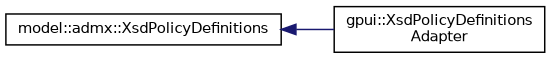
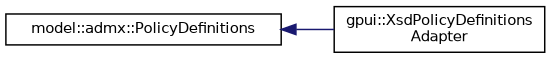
node "model::admx::XsdPolicyDefinitions": label "model::admx::XsdPolicyDefinitions" -> "model::admx::PolicyDefinitions"
